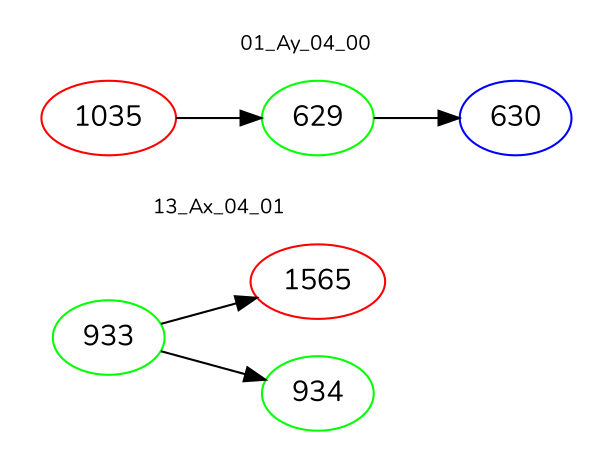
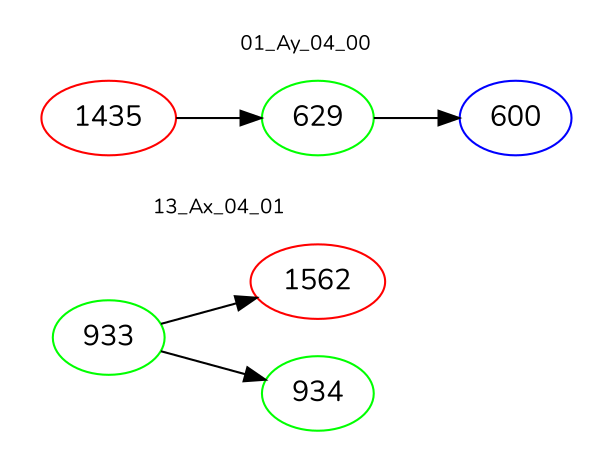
node "1035": label "1035" -> "1435"
node "630": label "630" -> "600"
node "1565": label "1565" -> "1562"
